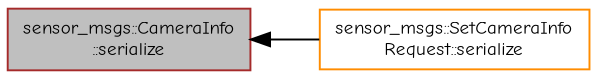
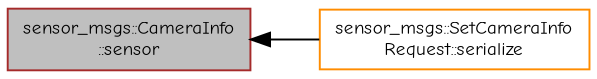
node "sensor_msgs::CameraInfo ::serialize": label "sensor_msgs::CameraInfo ::serialize" -> "sensor_msgs::CameraInfo ::sensor"
